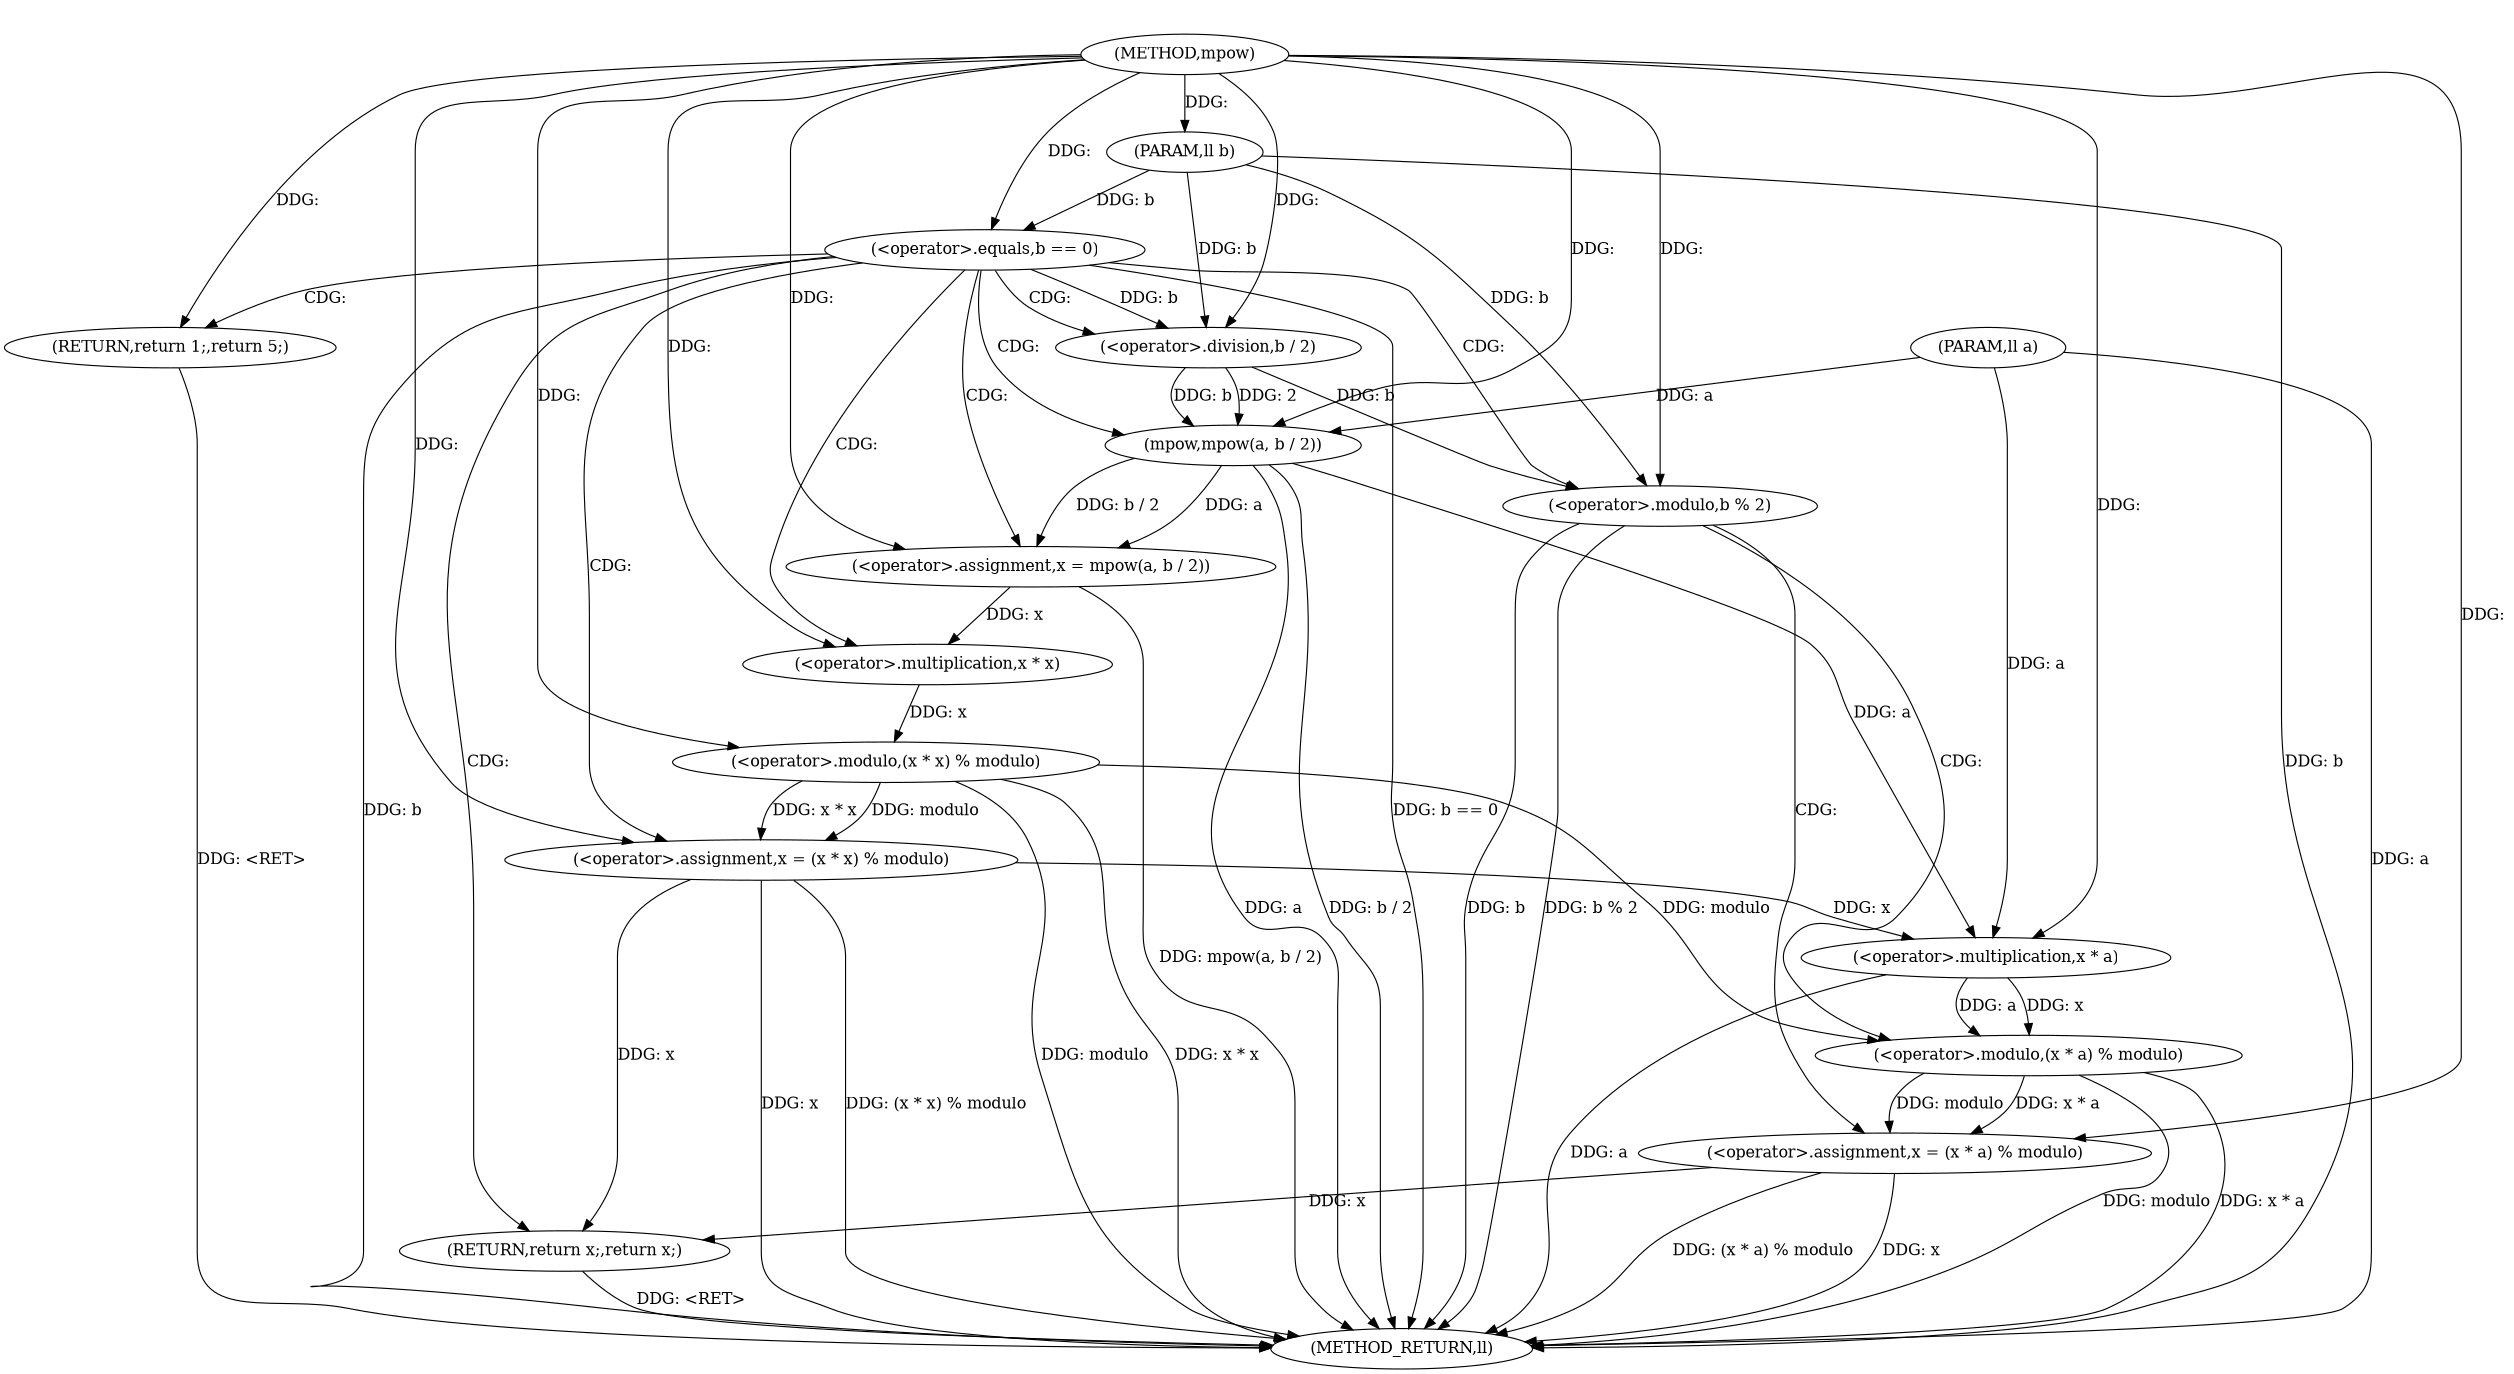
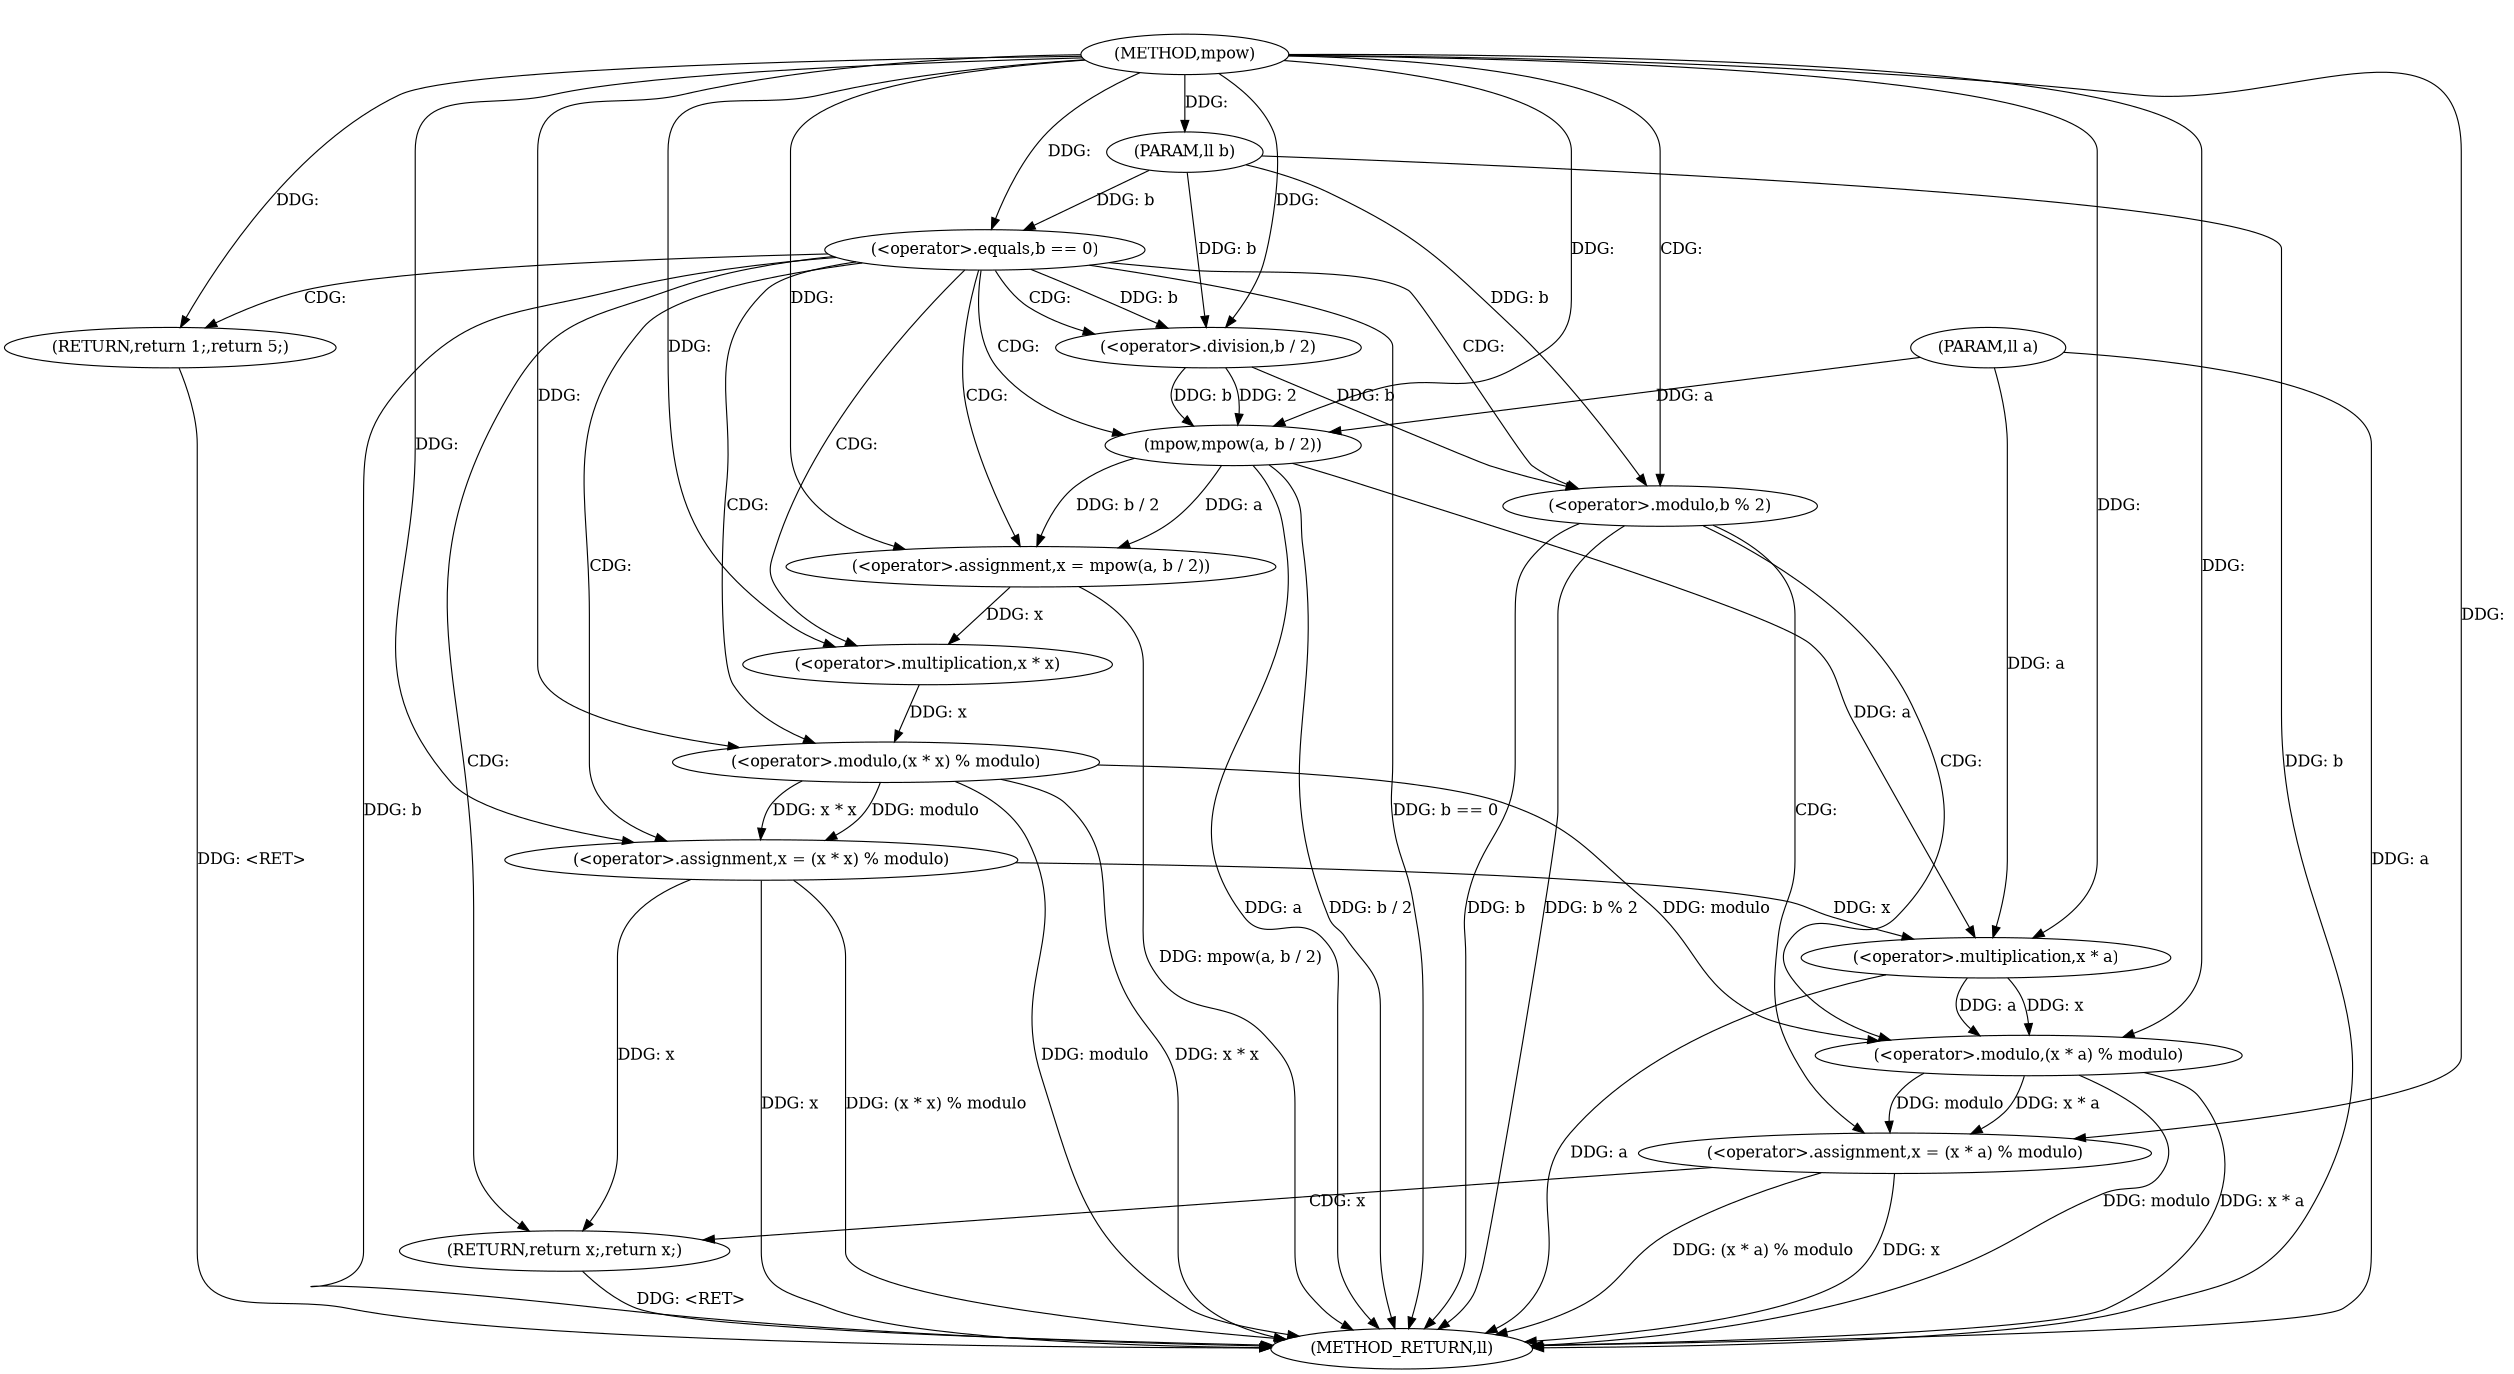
edge "(METHOD,mpow)" -> "(<operator>.modulo,(x * a) % modulo)": added, label "DDG:"
edge "(METHOD,mpow)" -> "(<operator>.modulo,b % 2)": label "DDG: " -> "CDG: "
edge "(<operator>.equals,b == 0)" -> "(<operator>.modulo,(x * x) % modulo)": added, label "CDG:"
edge "(<operator>.assignment,x = (x * a) % modulo)" -> "(RETURN,return x;,return x;)": label "DDG: x" -> "CDG: x"
